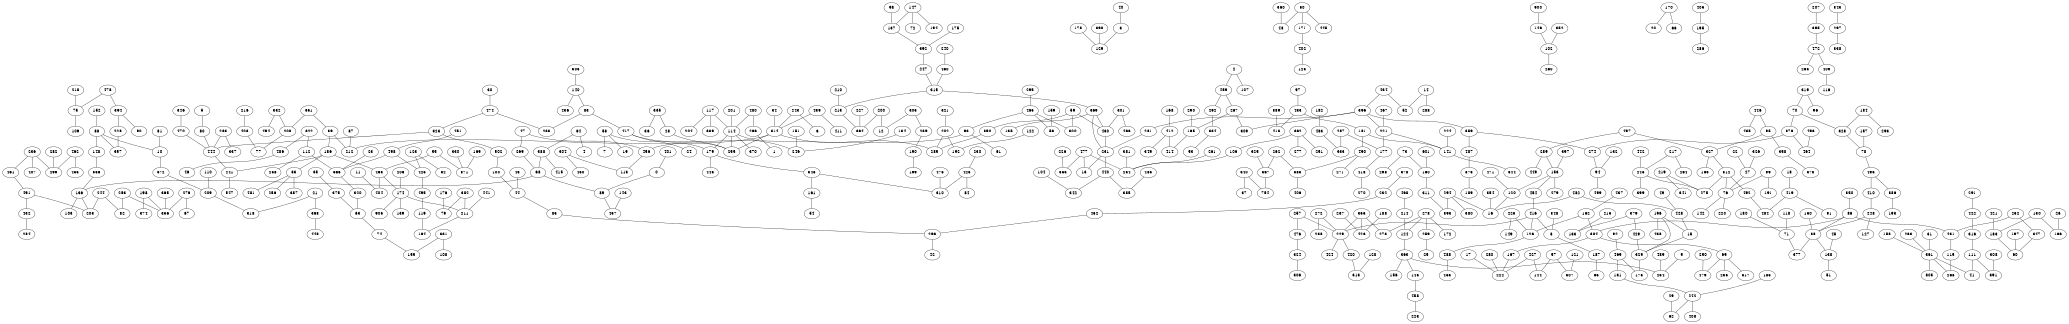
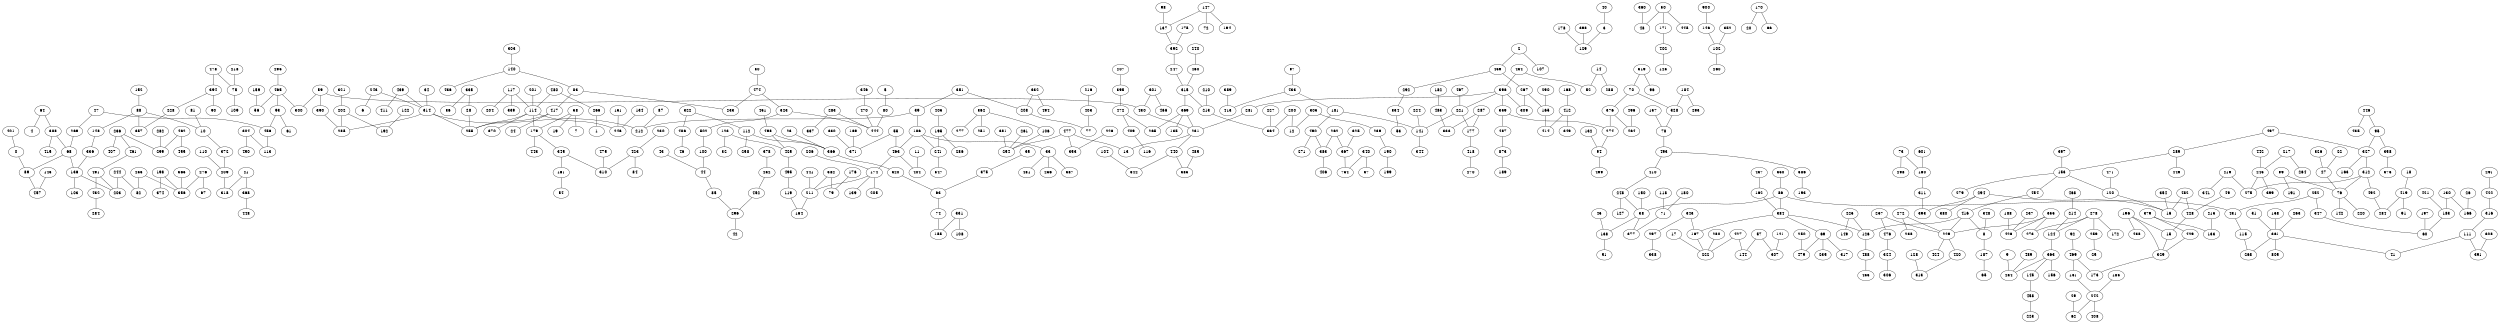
edge "369" -- "430": now "369" -- "265"
edge "444" -- "241": now "195" -- "241"
node "905": label "905" -> "205"
edge "162" -- "126": now "384" -- "126"
edge "343" -- "167": added
